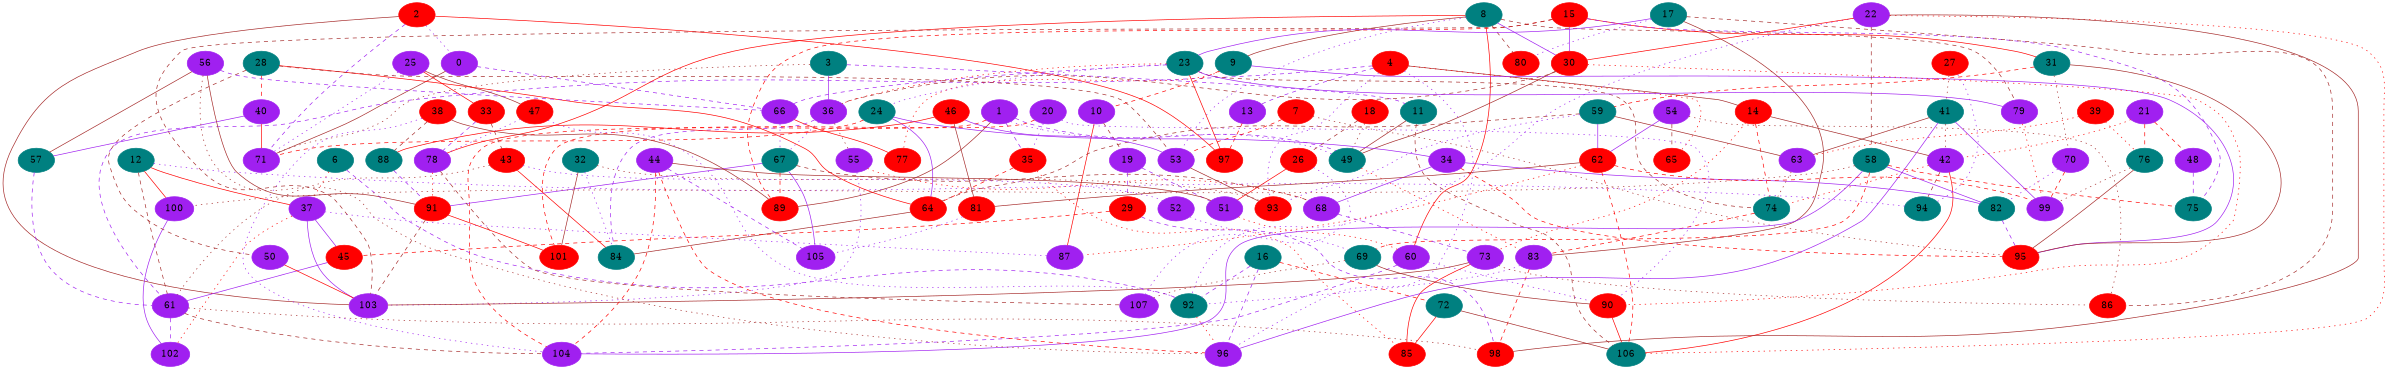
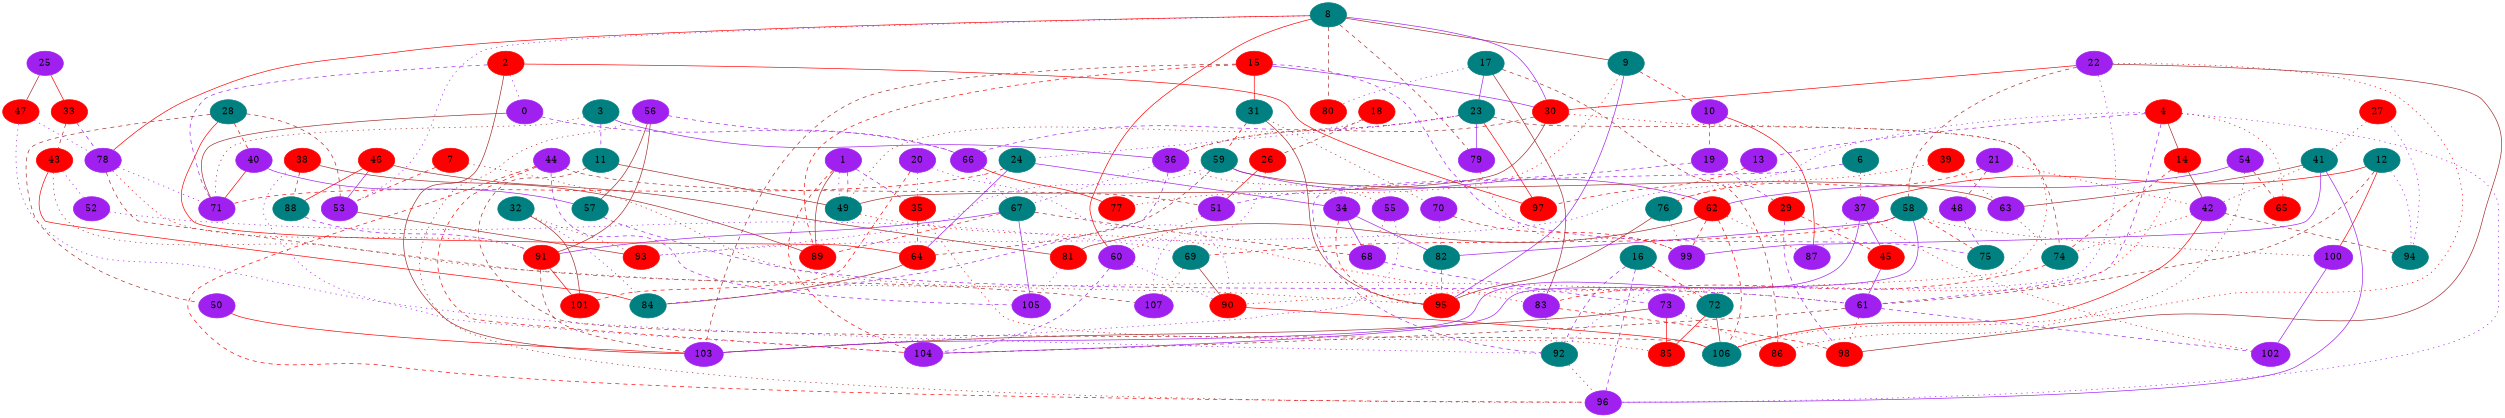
edge "25" -- "71": now "78" -- "71"
edge "44" -- "51": style solid -> dashed
